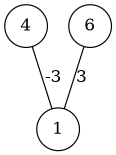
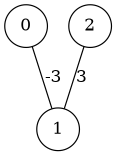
node "4": label "4" -> "0"
node "6": label "6" -> "2"
